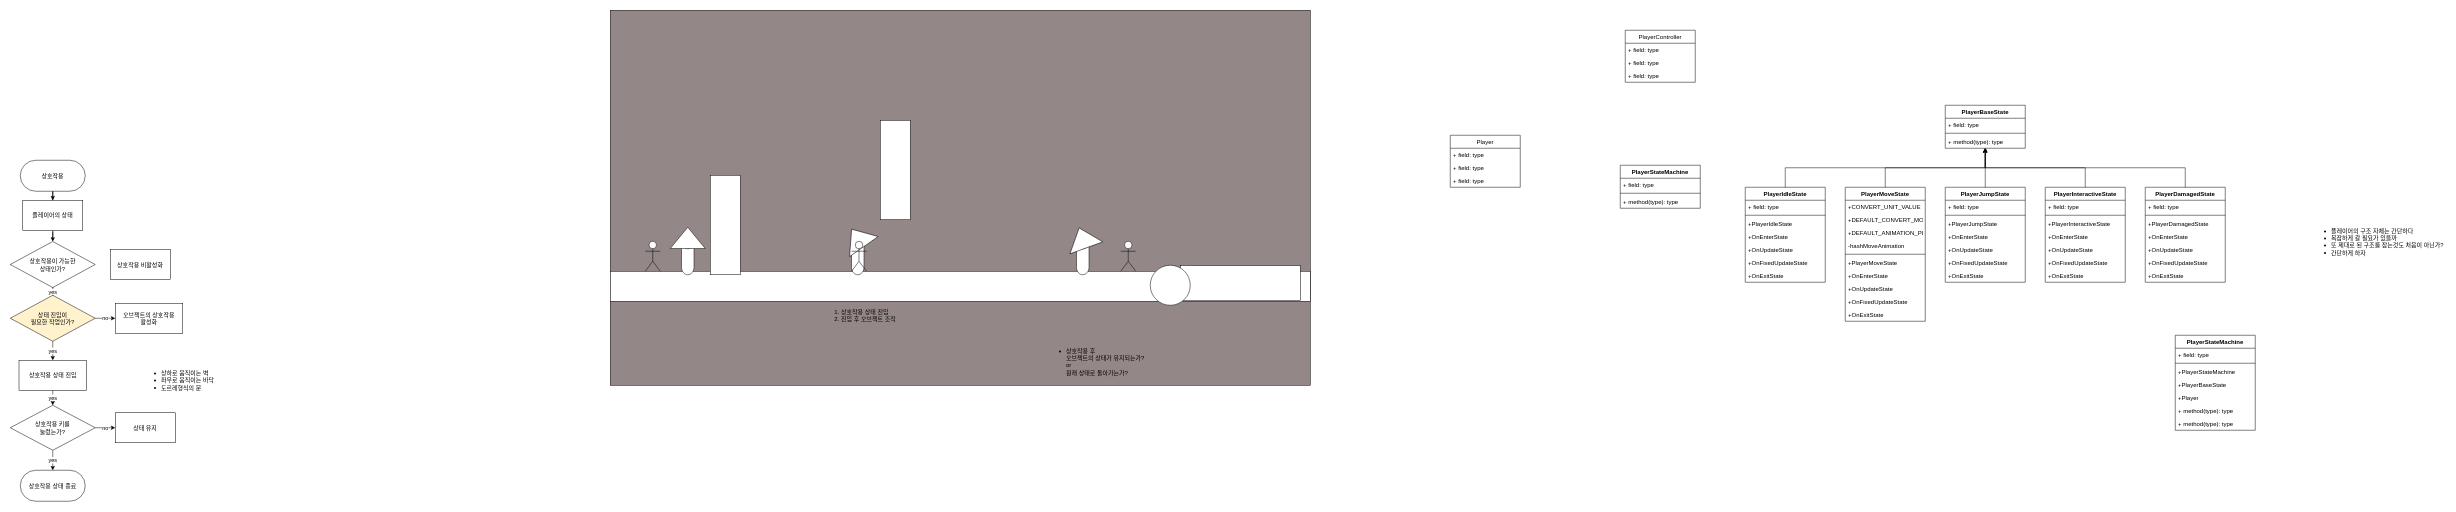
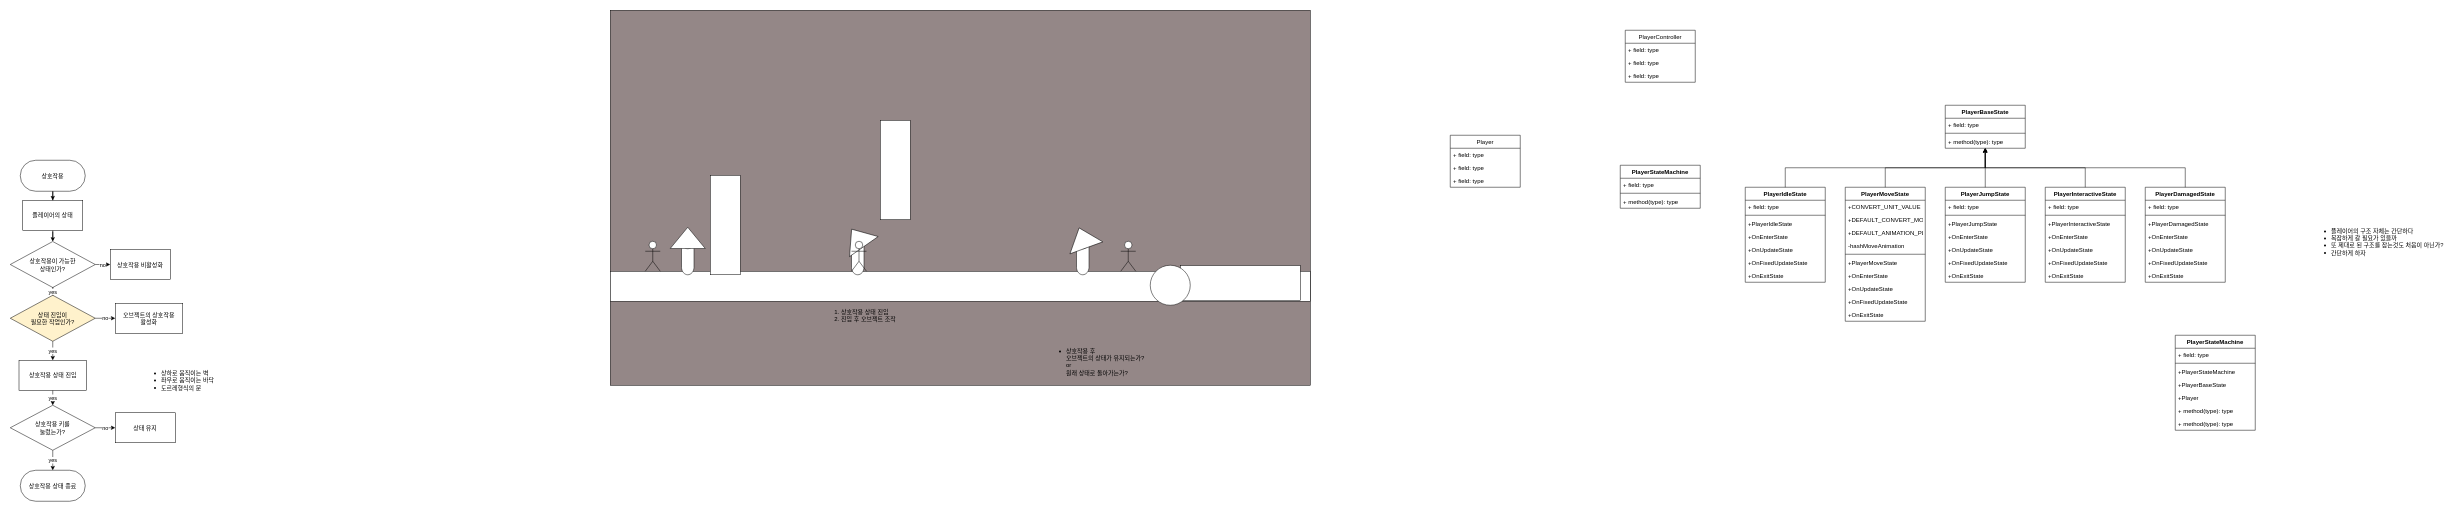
edge "상호작용이 가능한 상태인가?" -> "상호작용 비활성화": added, label "no"
